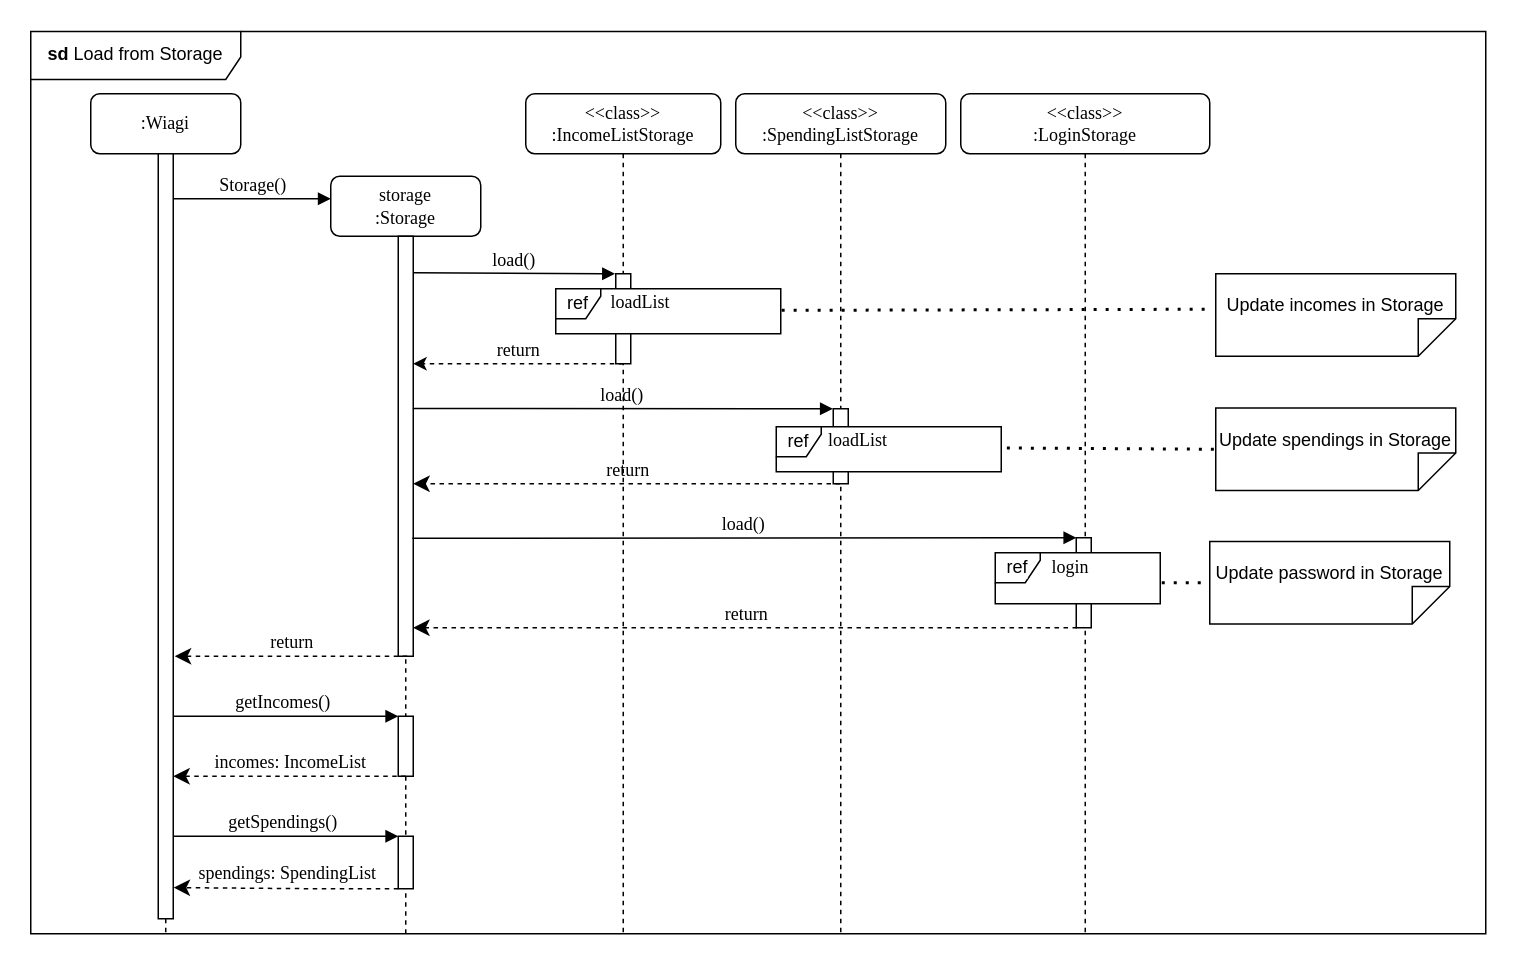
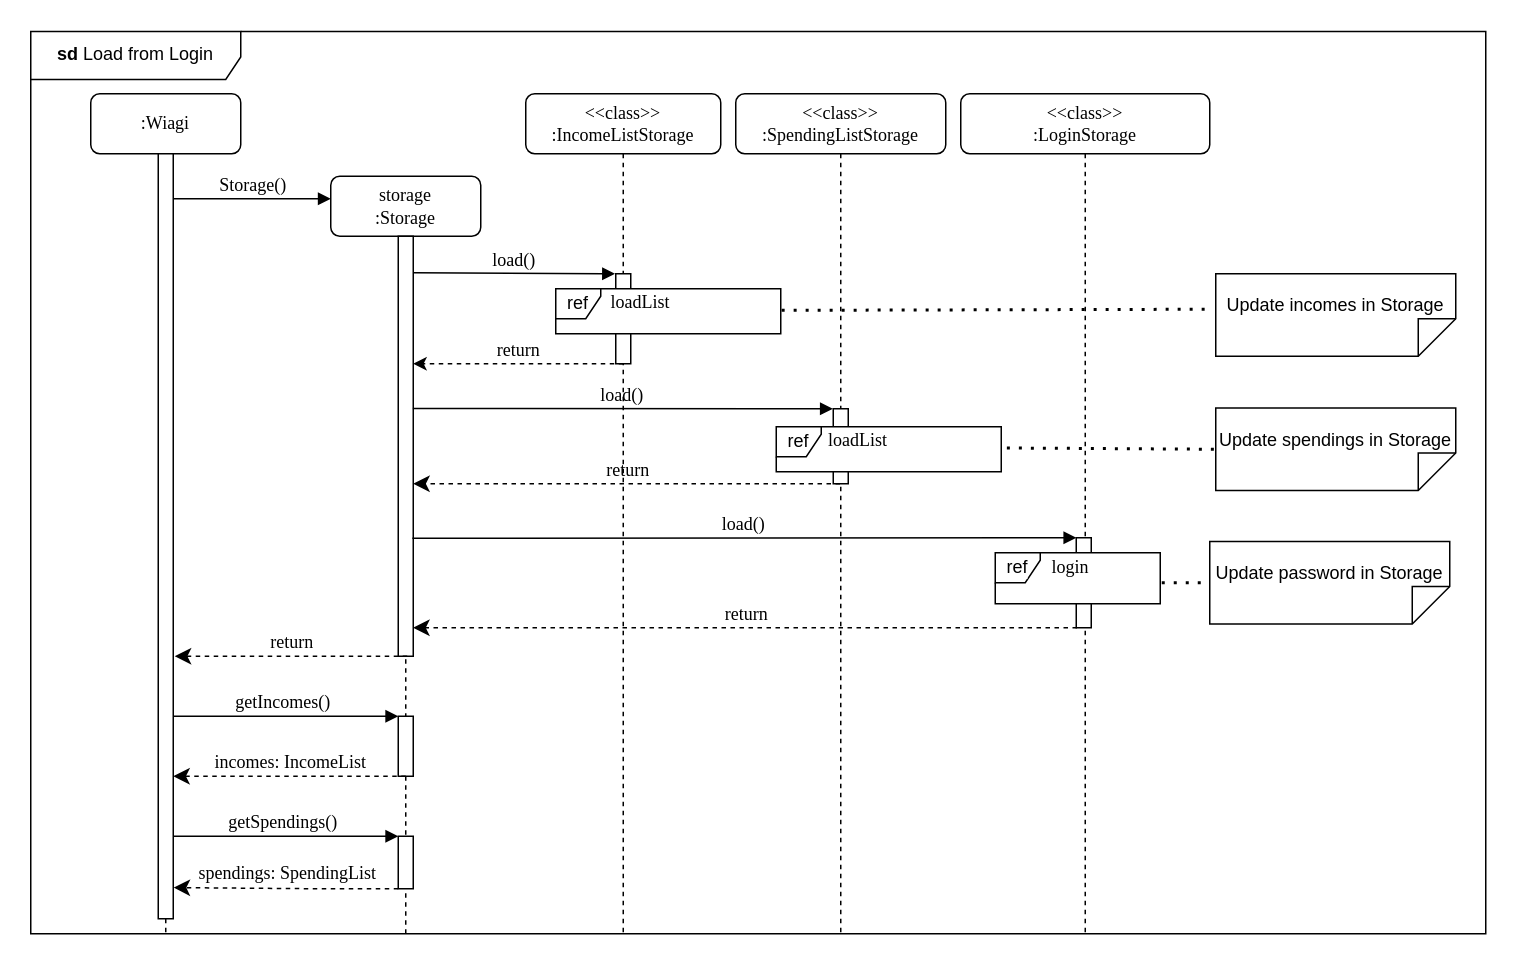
node "sd Load from Storage": label "sd Load from Storage" -> "sd Load from Login"
